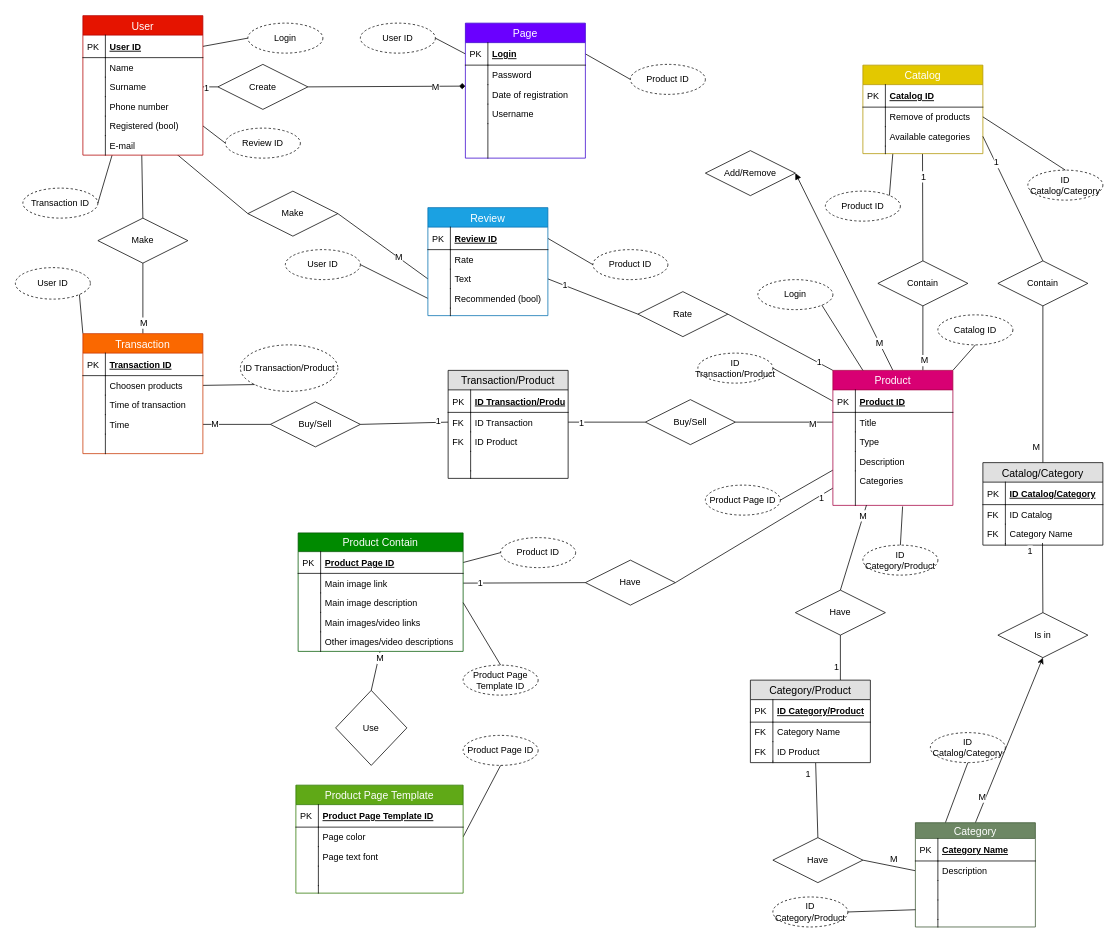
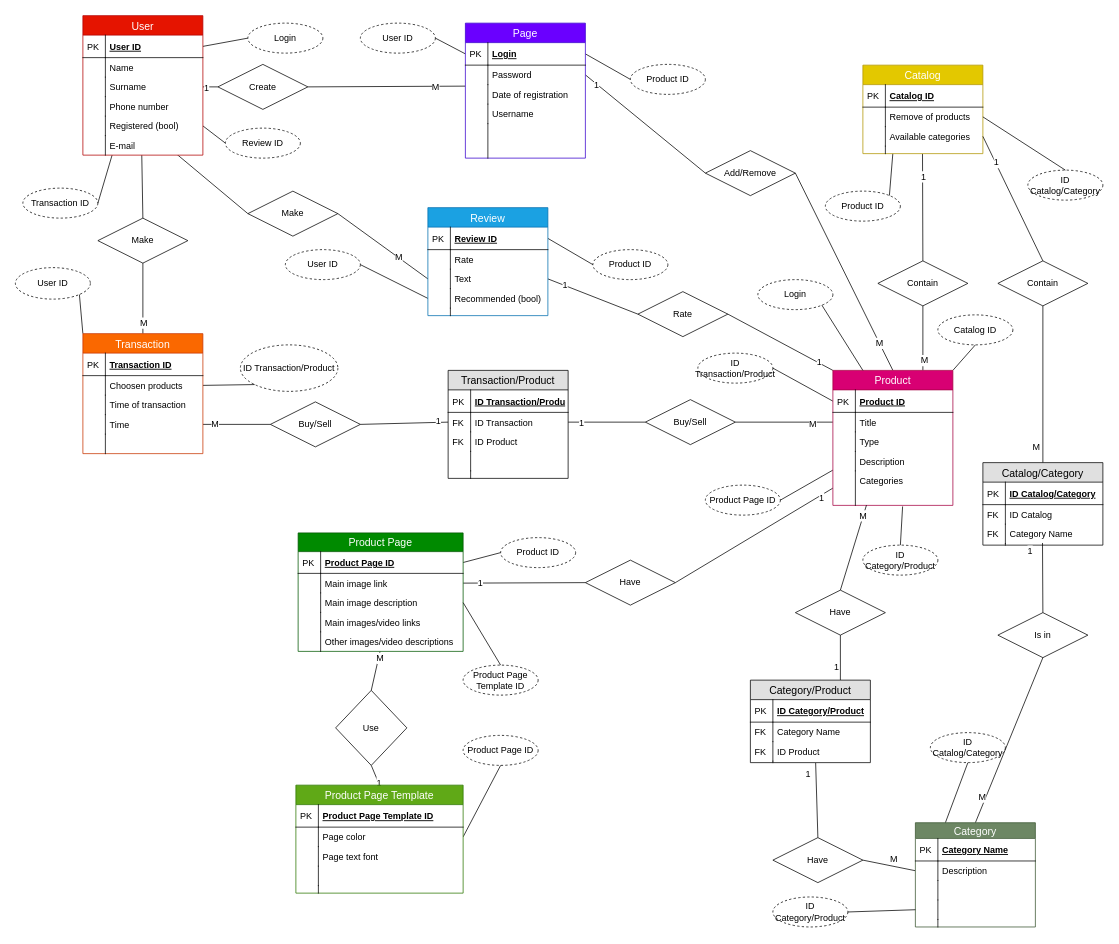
edge "Create" -> "Date of registration": arrowhead diamond -> none
edge "Password" -- "Add/Remove": added, label "1"
edge "Product" -> "Add/Remove": arrowhead block -> none
node "Product Contain": label "Product Contain" -> "Product Page"
edge "Category" -> "Is in": arrowhead classic -> none
edge "Use" -- "Product Page Template": added, label "1"
